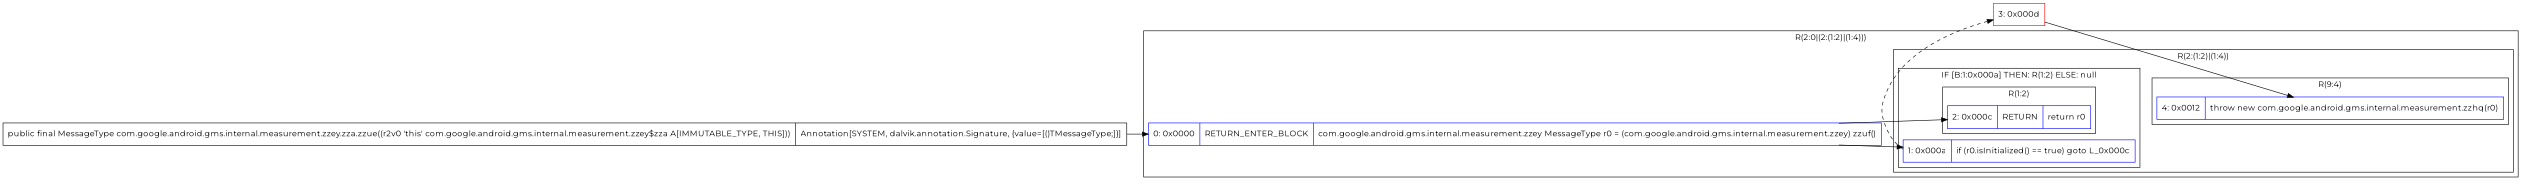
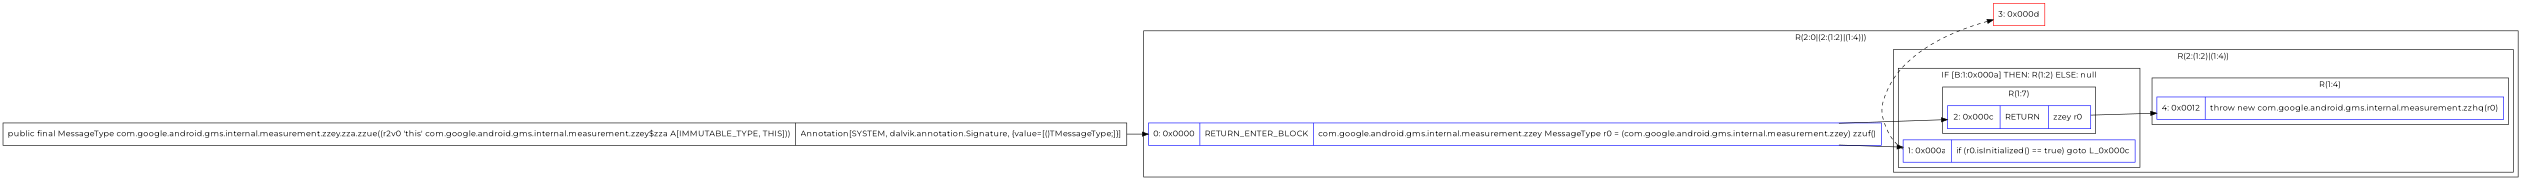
edge "3: 0x000d" -> "4: 0x0012": now "2: 0x000c" -> "4: 0x0012"
cluster "R(9:4)": label "R(9:4)" -> "R(1:4)"
cluster "R(1:2)": label "R(1:2)" -> "R(1:7)"
node "2: 0x000c": text "return r0" -> "zzey r0"
